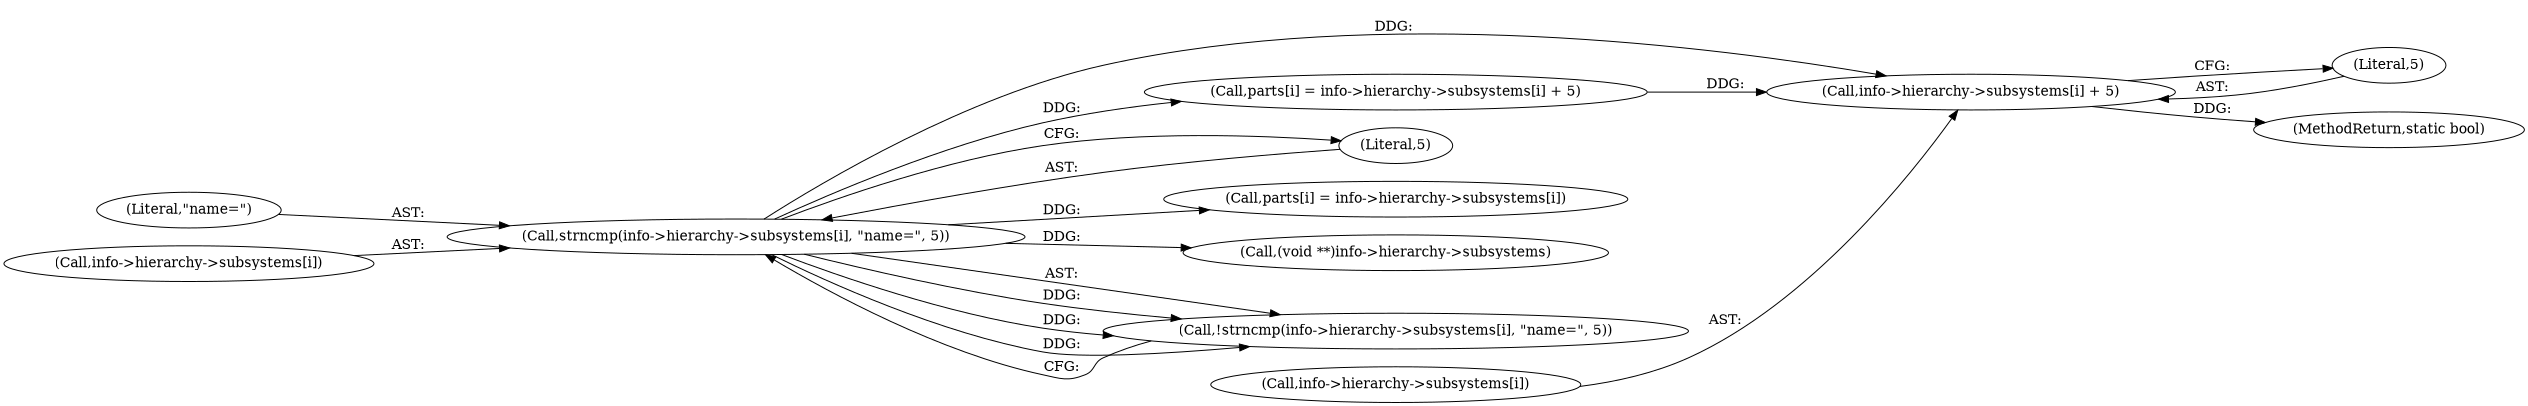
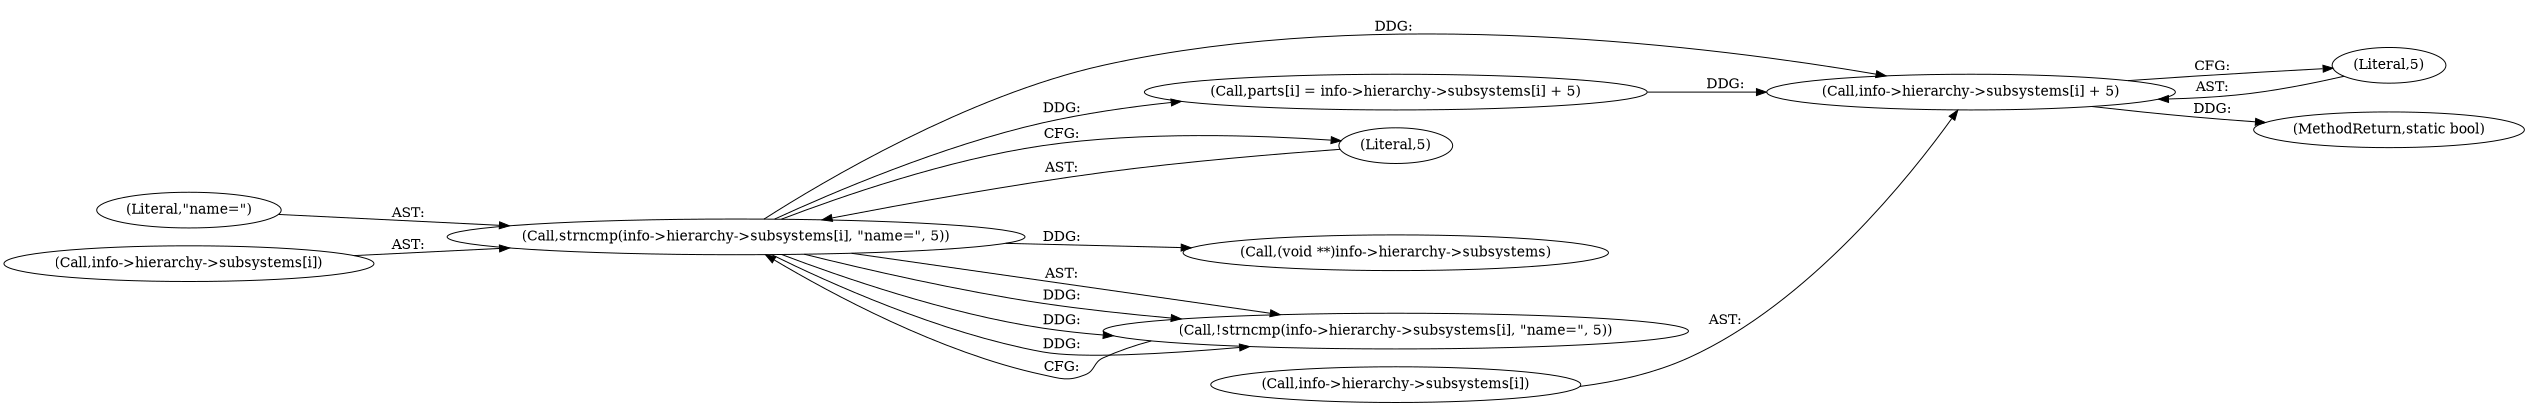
node "(Call,parts[i] = info->hierarchy->subsystems[i])": removed
